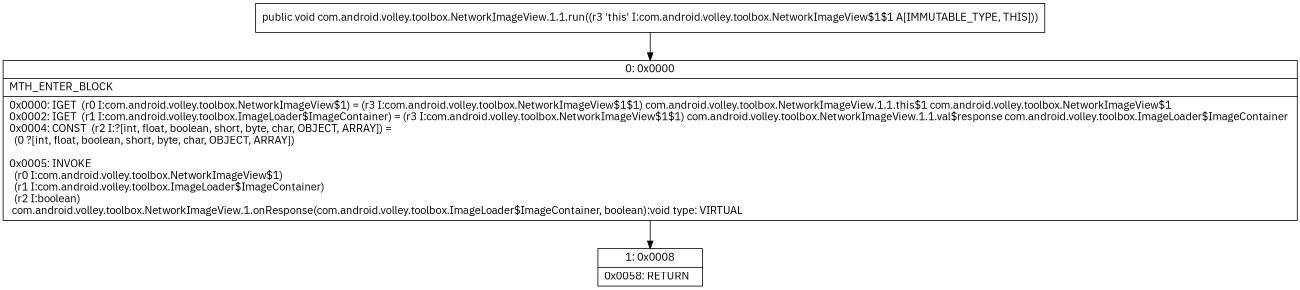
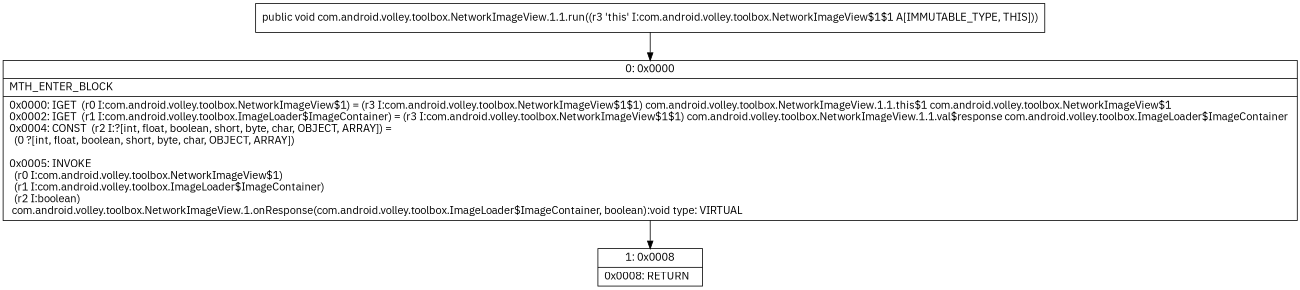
node "1: 0x0008": text "0x0058: RETURN" -> "0x0008: RETURN"
